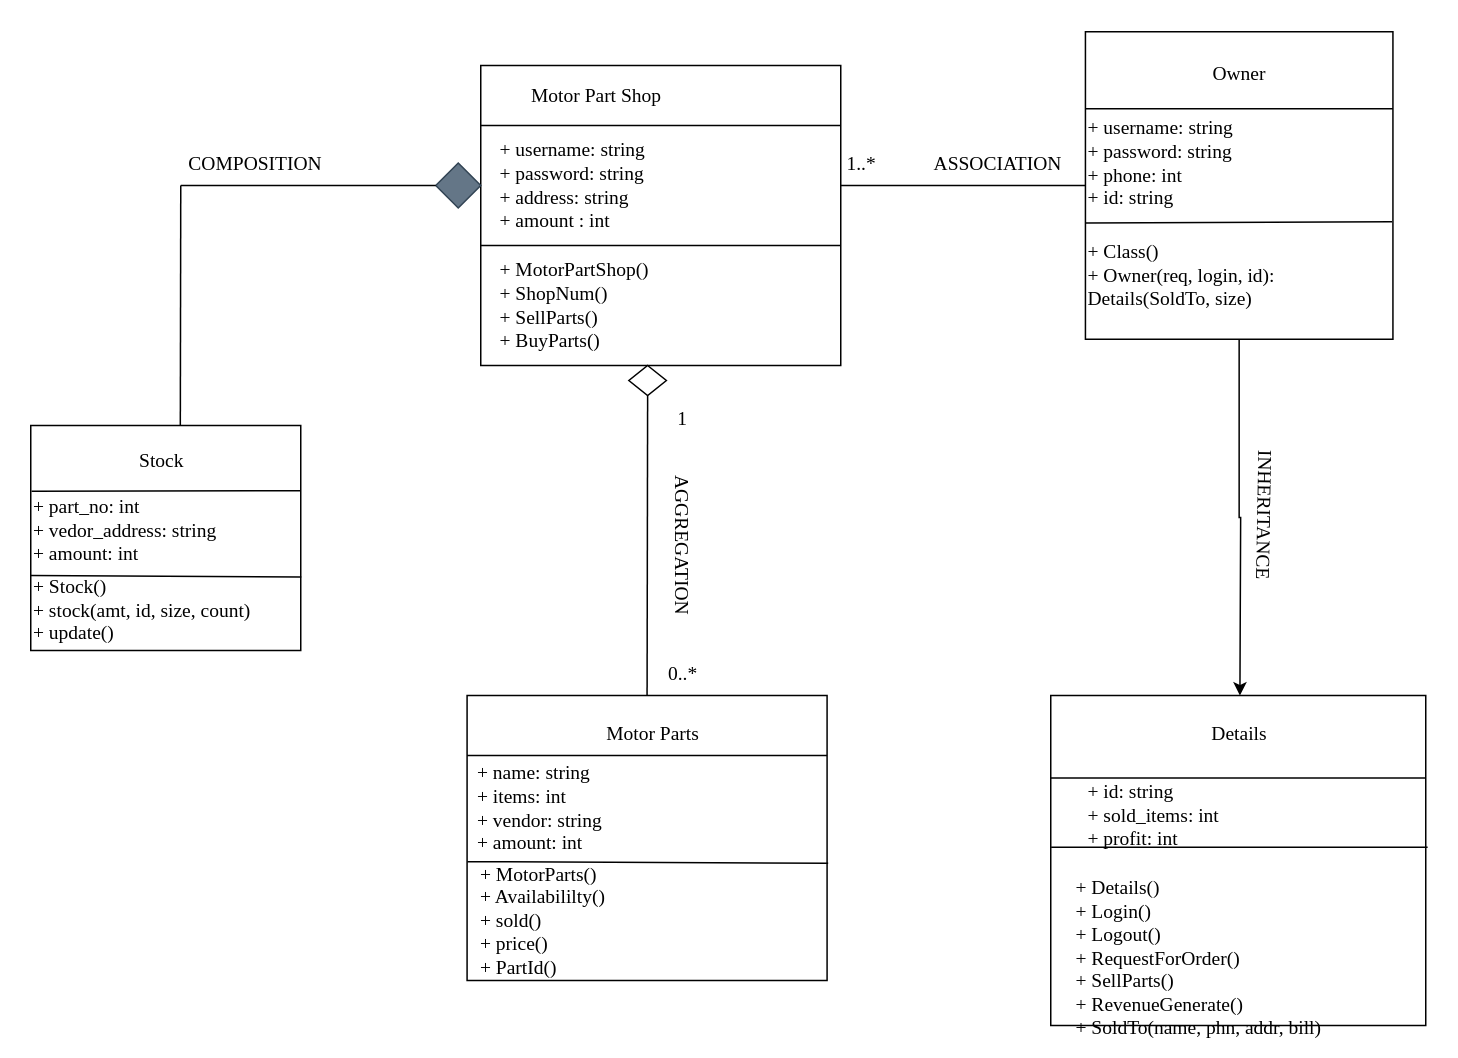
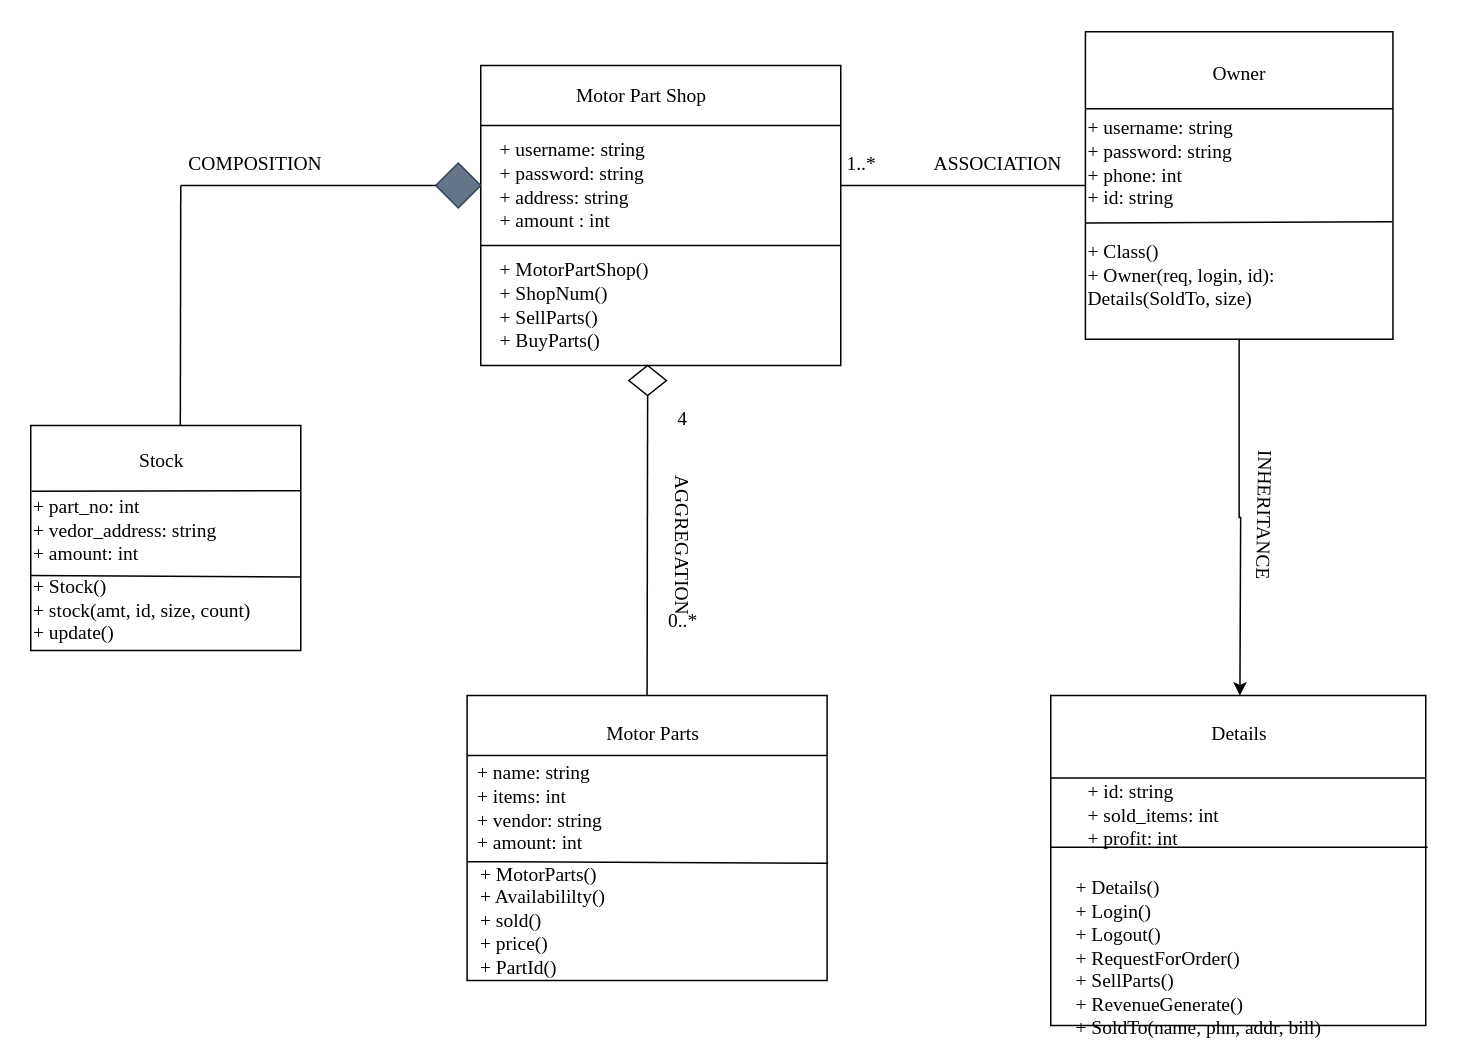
node "Motor Part Shop": moved (618, 95) -> (663, 95)
node "1": label "1" -> "4"
node "0..*": moved (683, 673) -> (683, 620)
